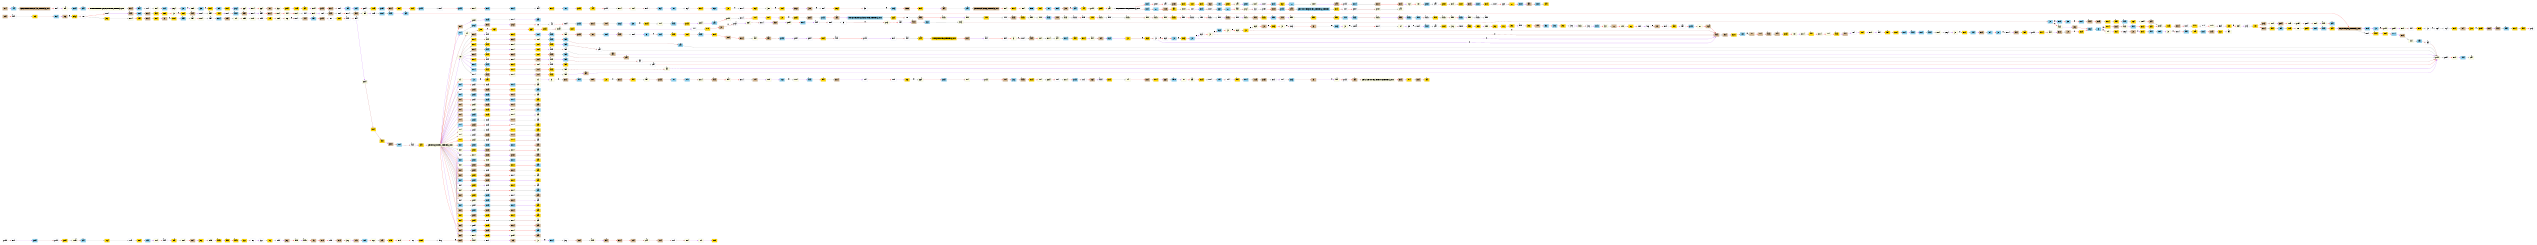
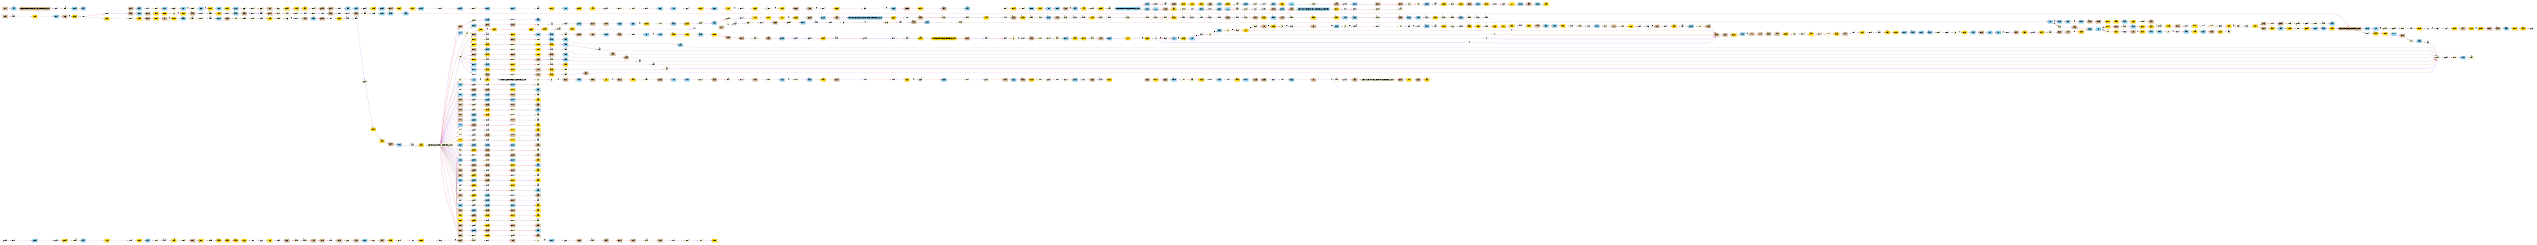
node "QUERYPERFORMANCECOUNTER-KERNEL32-DLL": removed
node "GETPROCESSHEAP-KERNEL32-DLL": removed
node "ENCODEPOINTER-KERNEL32-DLL": fillcolor white -> skyblue
node "testb": removed
node "ISDEBUGGERPRESENT-KERNEL32-DLL": added
node "roll": removed
